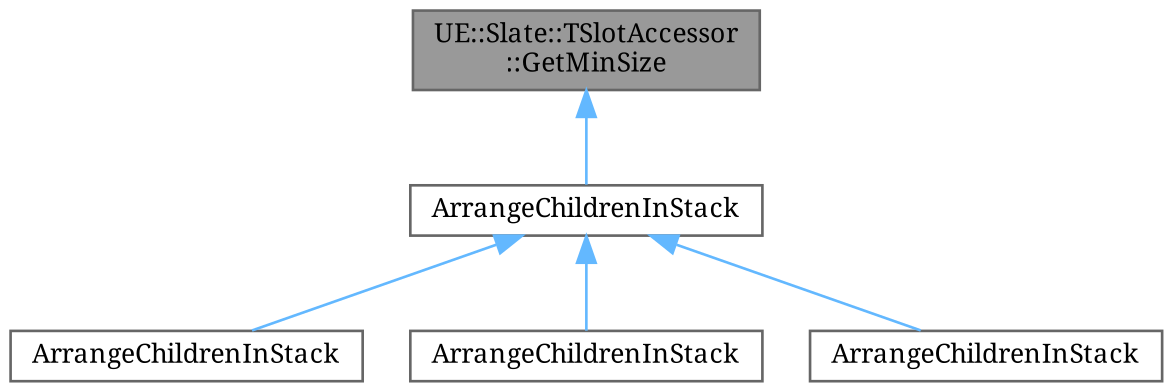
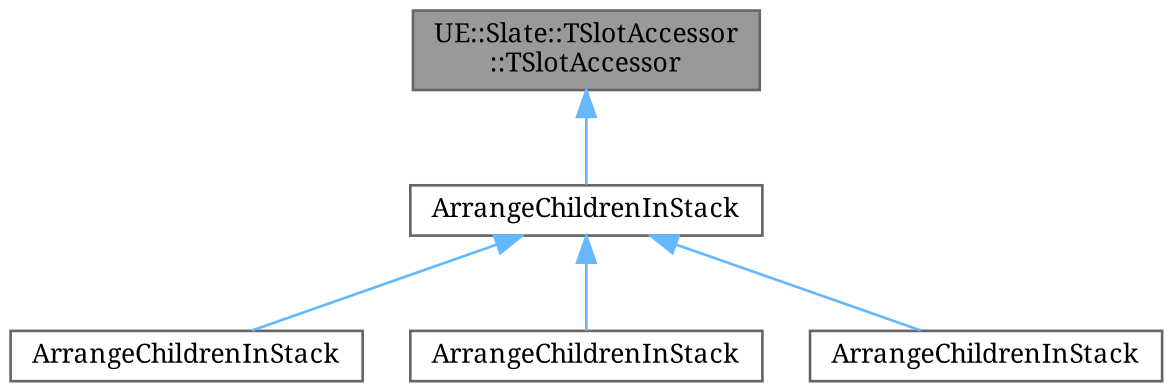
node "UE::Slate::TSlotAccessor ::GetMinSize": label "UE::Slate::TSlotAccessor ::GetMinSize" -> "UE::Slate::TSlotAccessor ::TSlotAccessor"
